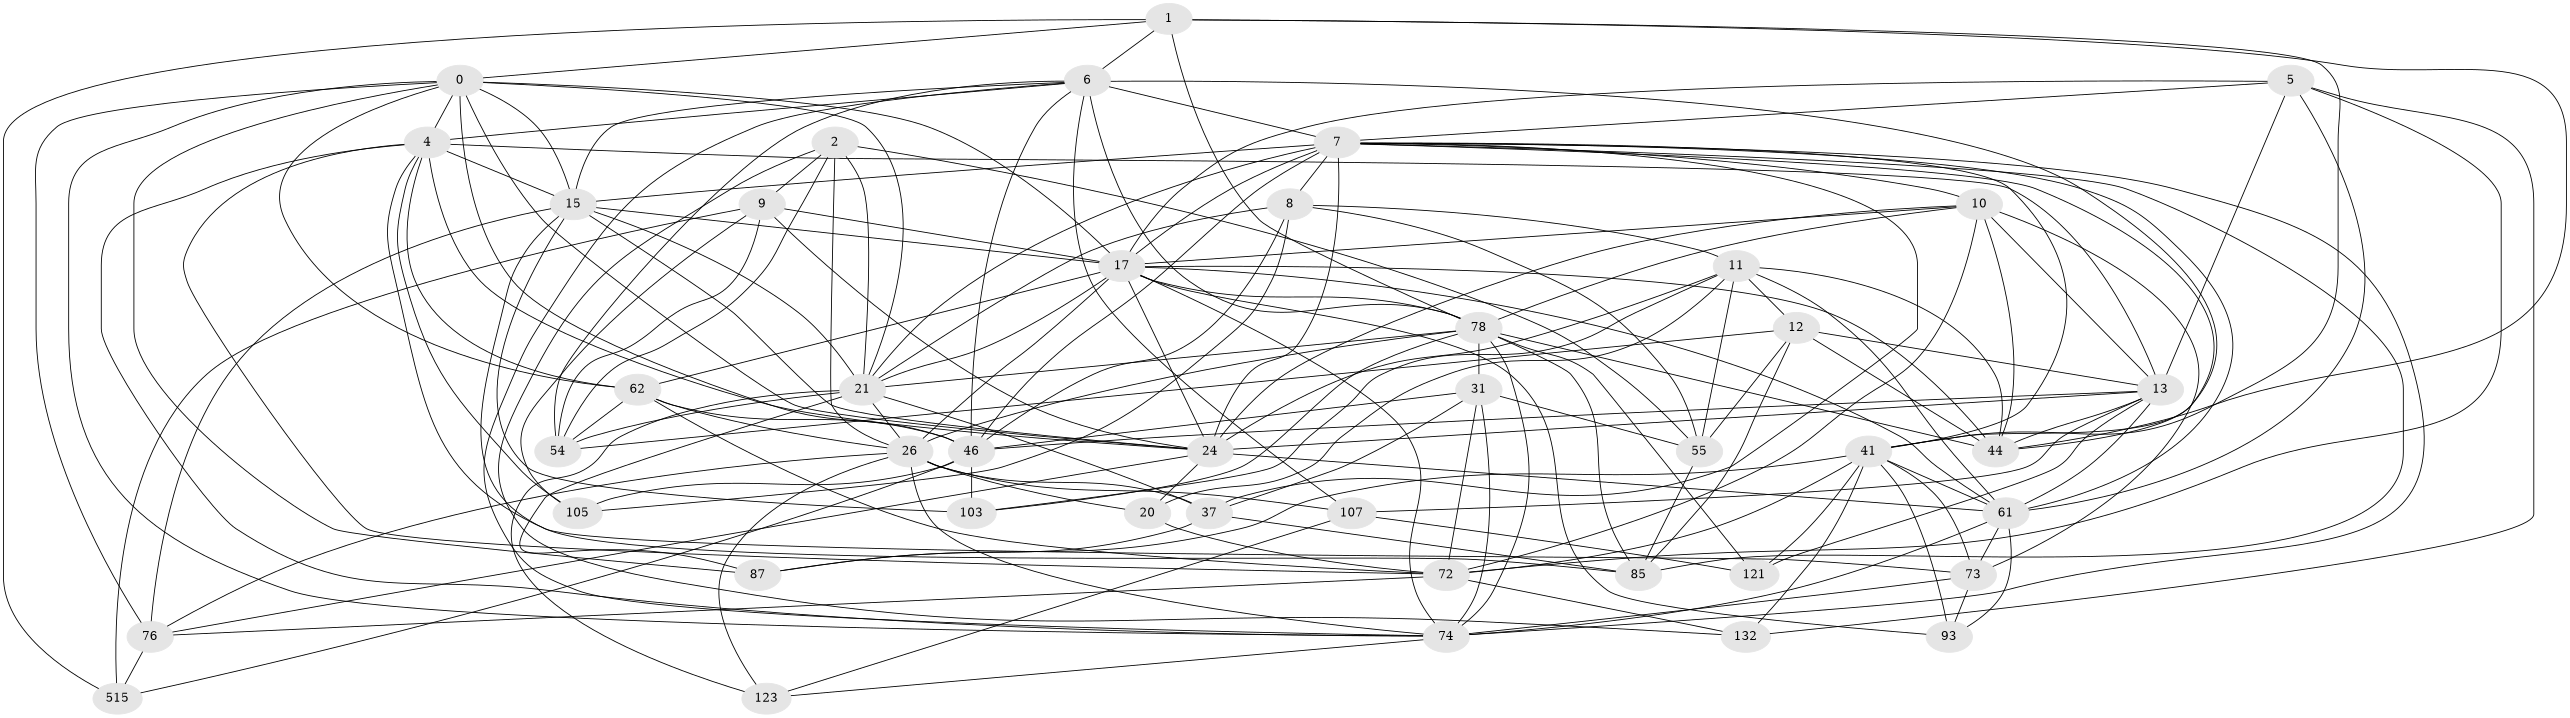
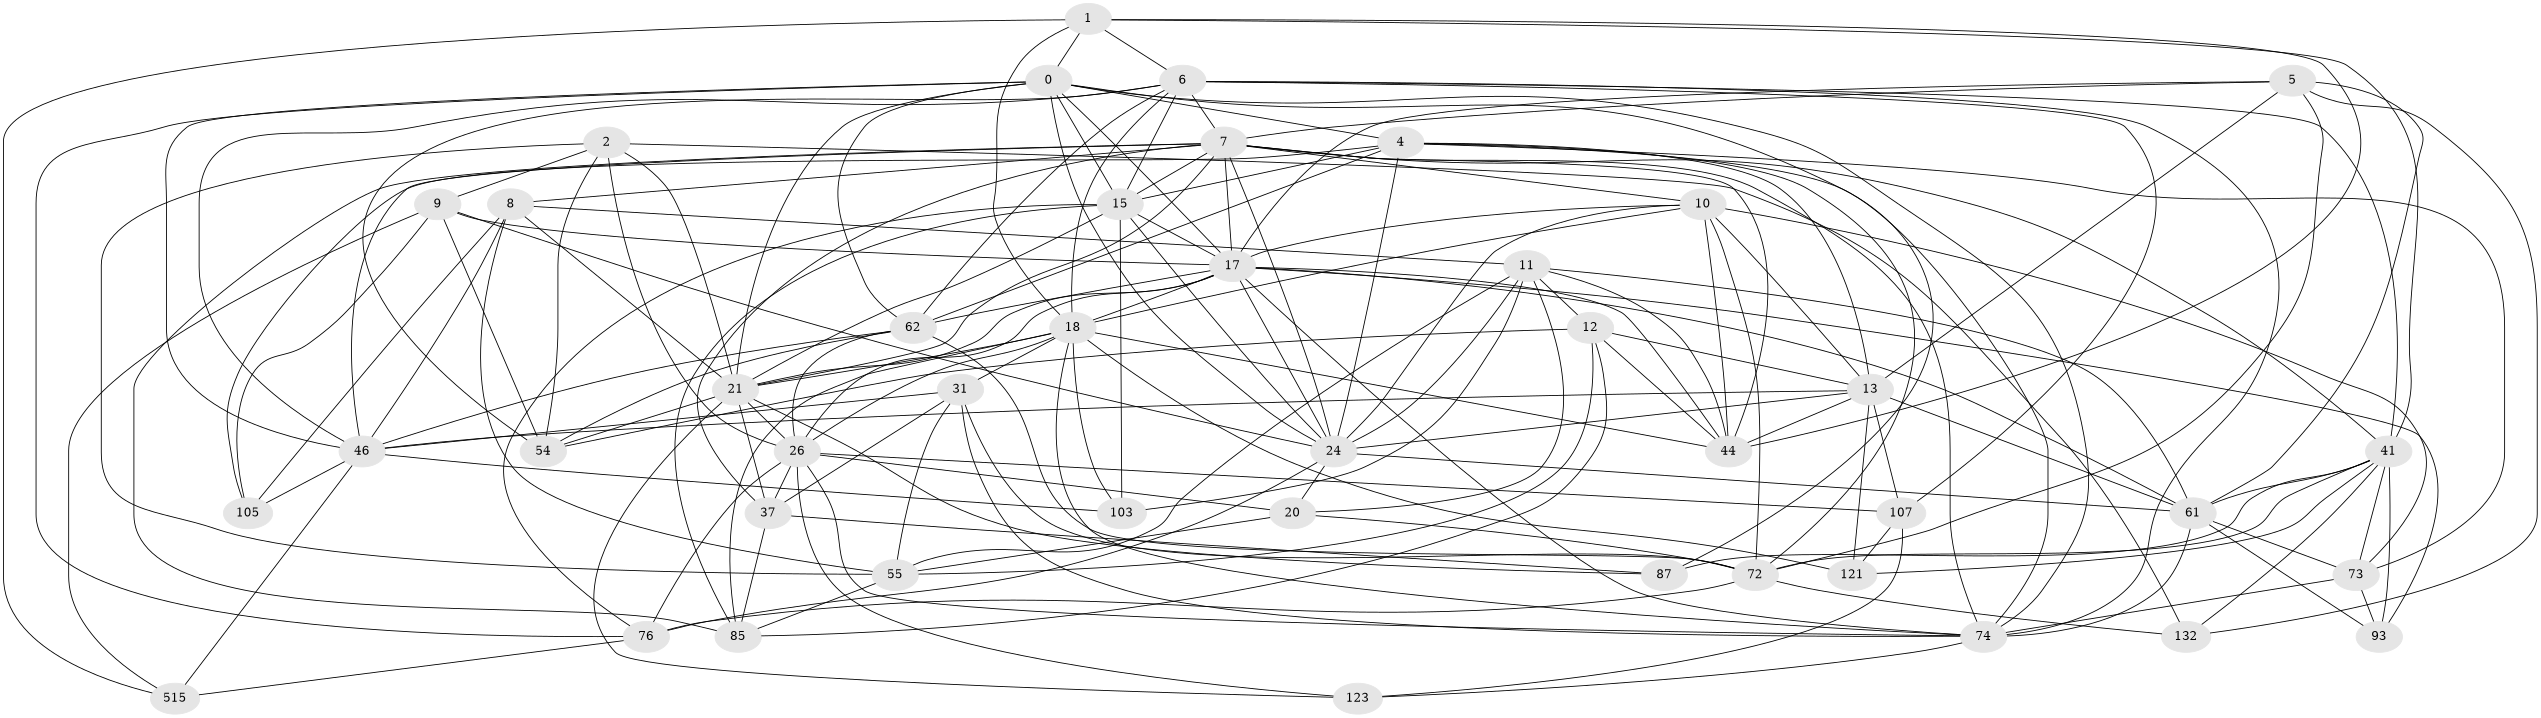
edge "6" -- "4": now "6" -- "62"
edge "7" -- "61": removed
node "78": label "78" -> "18"
edge "20" -- "55": added
